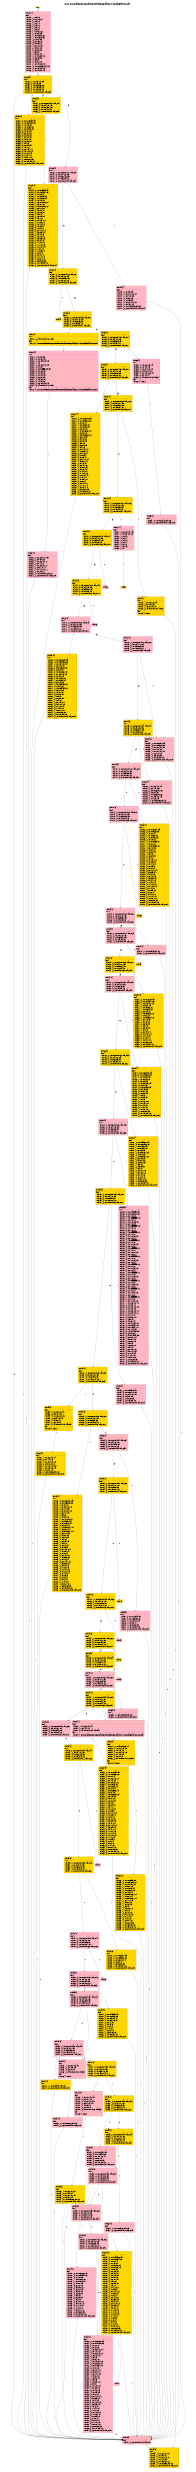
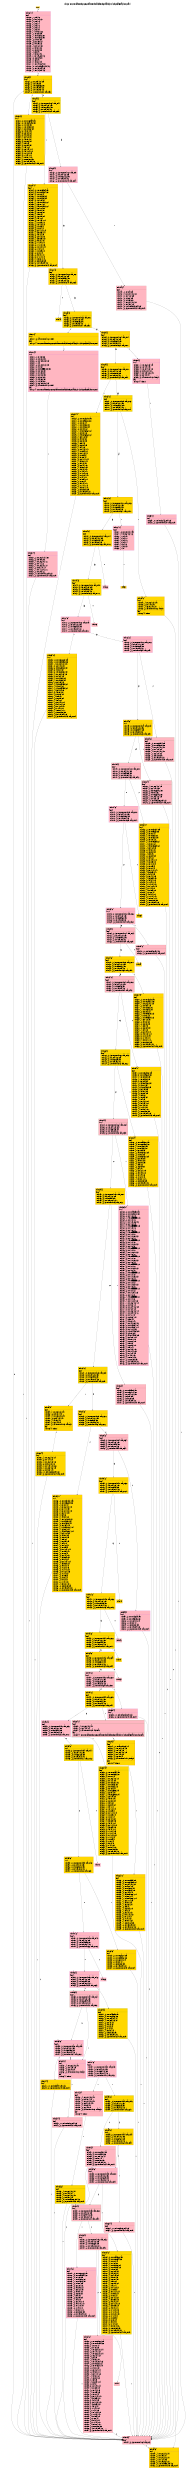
edge "0x40162f [32]" -> "0x40166b [28]": now "0x40164f [28]" -> "0x40166b [28]"
edge "0x401a5b [28]" -> "0x401a77 [28]": now "0x401a5b [28]" -> "0x40242c [15]"
node "0x401a77 [28]": fillcolor gold -> lightpink
